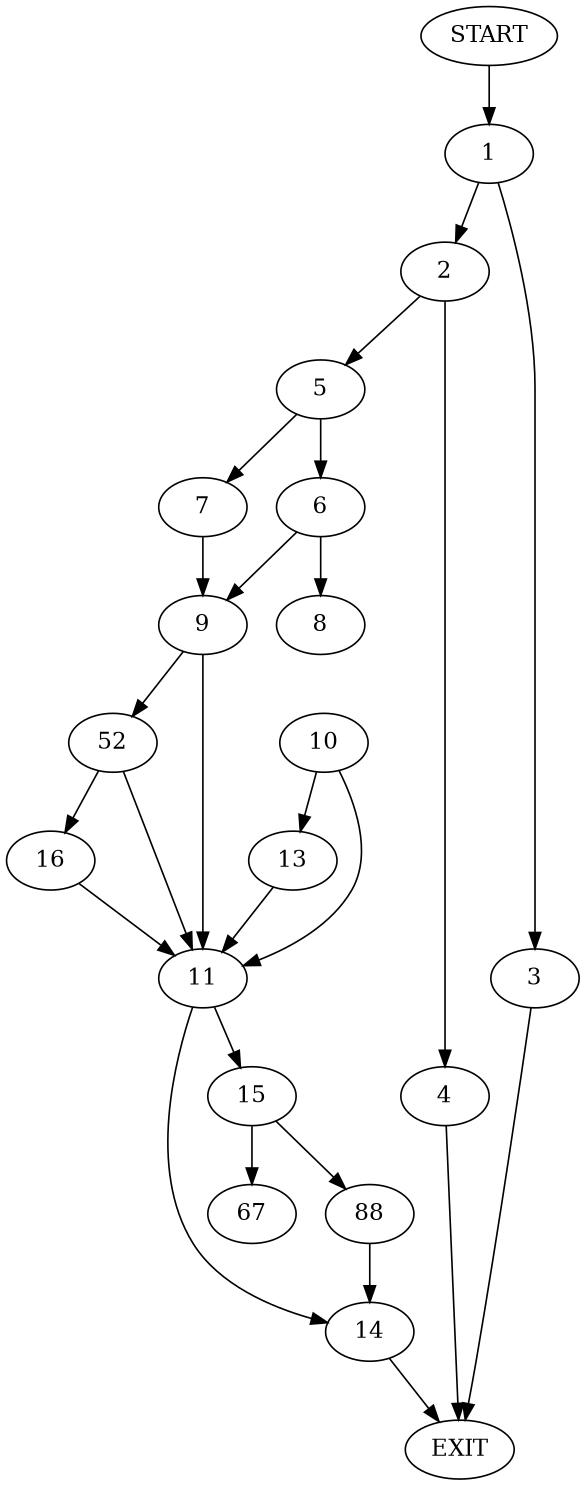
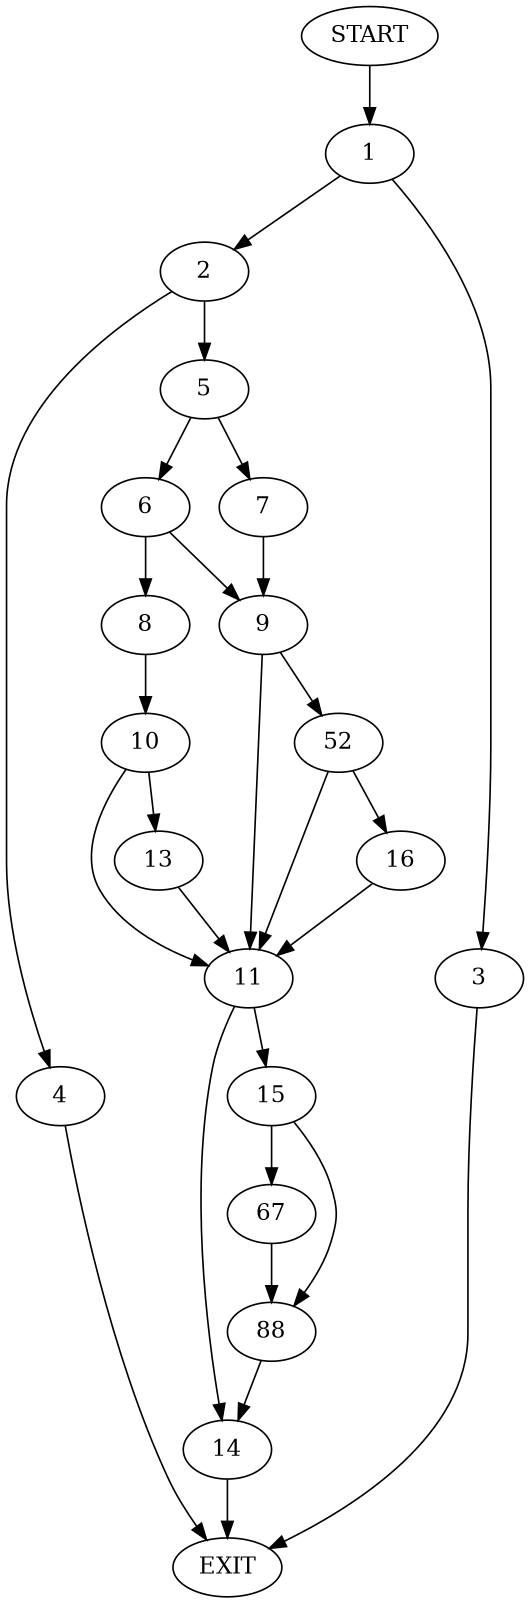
edge "8" -> "10": added
edge "67" -> "88": added
